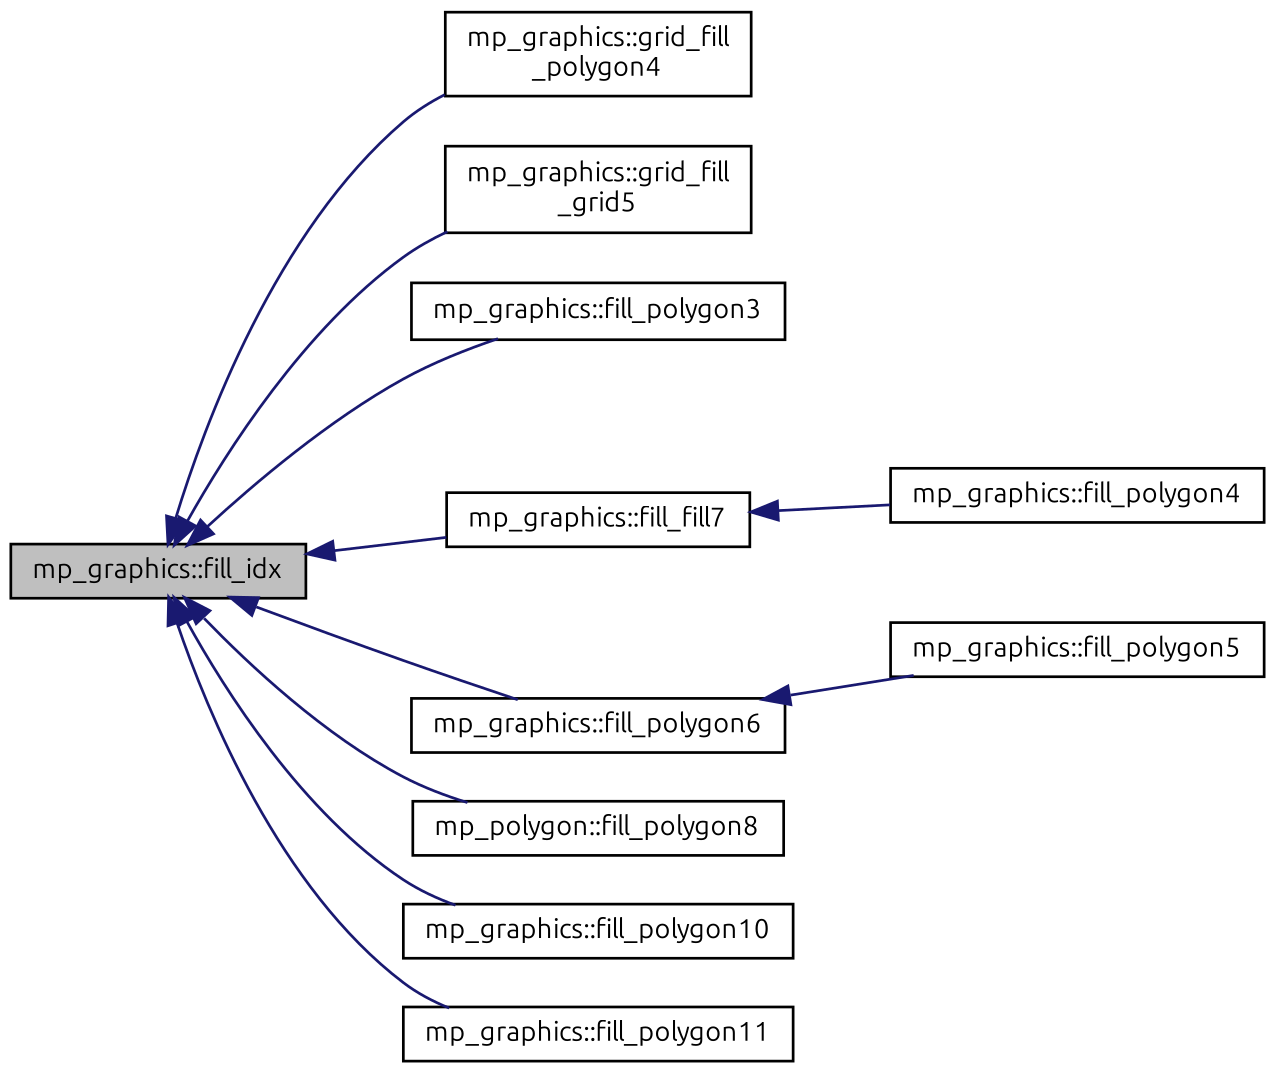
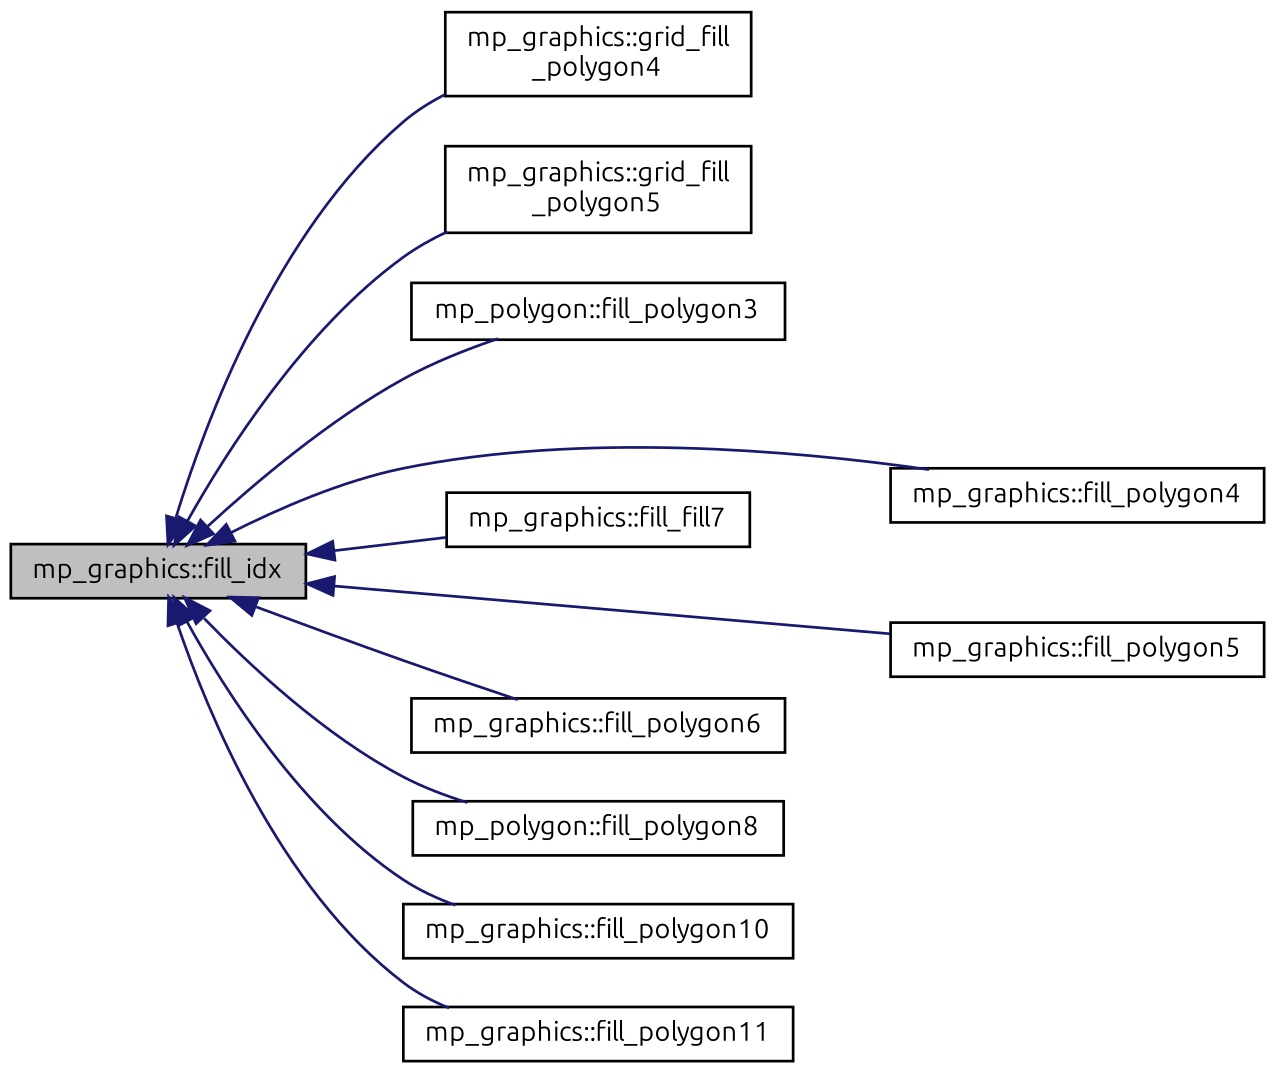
node "mp_graphics::grid_fill _grid5": label "mp_graphics::grid_fill _grid5" -> "mp_graphics::grid_fill _polygon5"
node "mp_graphics::fill_polygon3": label "mp_graphics::fill_polygon3" -> "mp_polygon::fill_polygon3"
edge "mp_graphics::fill_polygon4" -> "mp_graphics::fill_fill7": now "mp_graphics::fill_polygon4" -> "mp_graphics::fill_idx"
edge "mp_graphics::fill_polygon5" -> "mp_graphics::fill_polygon6": now "mp_graphics::fill_polygon5" -> "mp_graphics::fill_idx"
